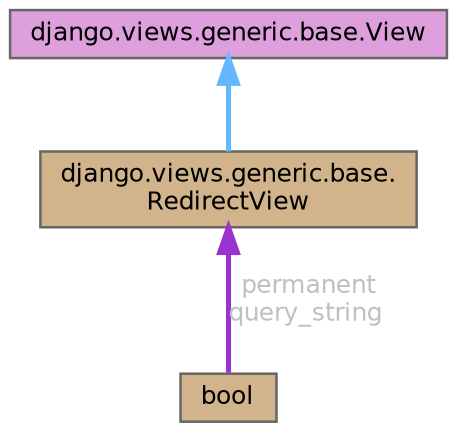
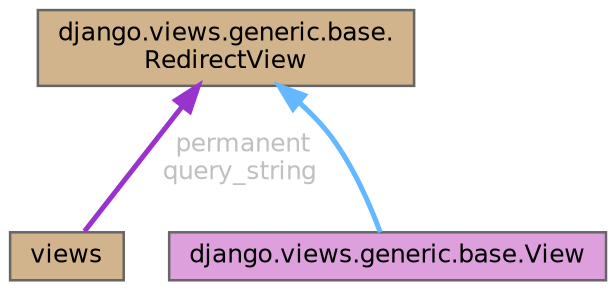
edge "django.views.generic.base. RedirectView" -> "django.views.generic.base.View": reversed
node "bool": label "bool" -> "views"
